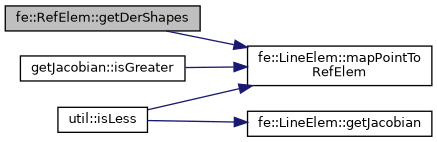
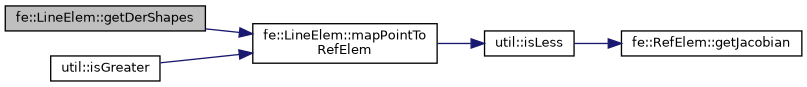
node "fe::RefElem::getDerShapes": label "fe::RefElem::getDerShapes" -> "fe::LineElem::getDerShapes"
node "getJacobian::isGreater": label "getJacobian::isGreater" -> "util::isGreater"
edge "util::isLess" -> "fe::LineElem::mapPointTo RefElem": reversed
node "fe::LineElem::getJacobian": label "fe::LineElem::getJacobian" -> "fe::RefElem::getJacobian"
